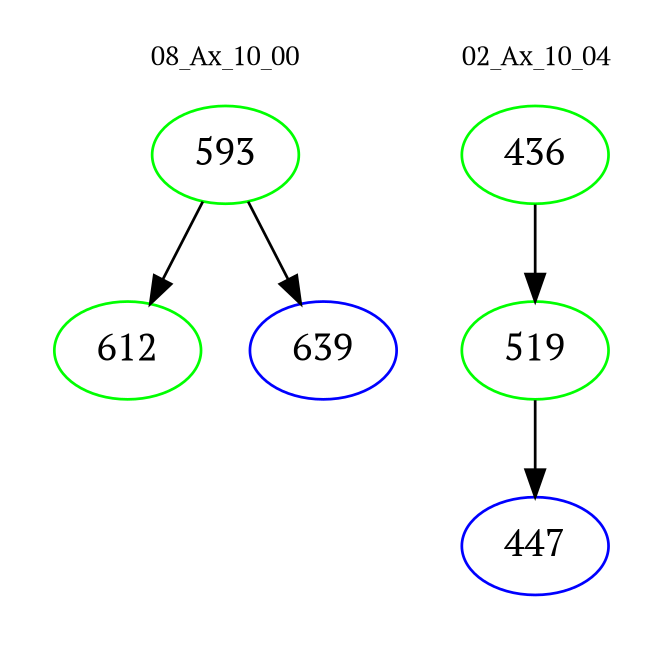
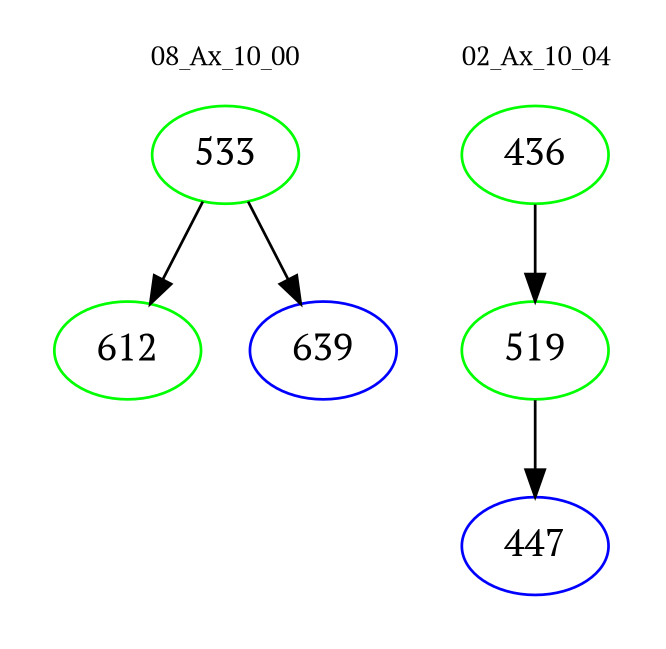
node "593": label "593" -> "533"
